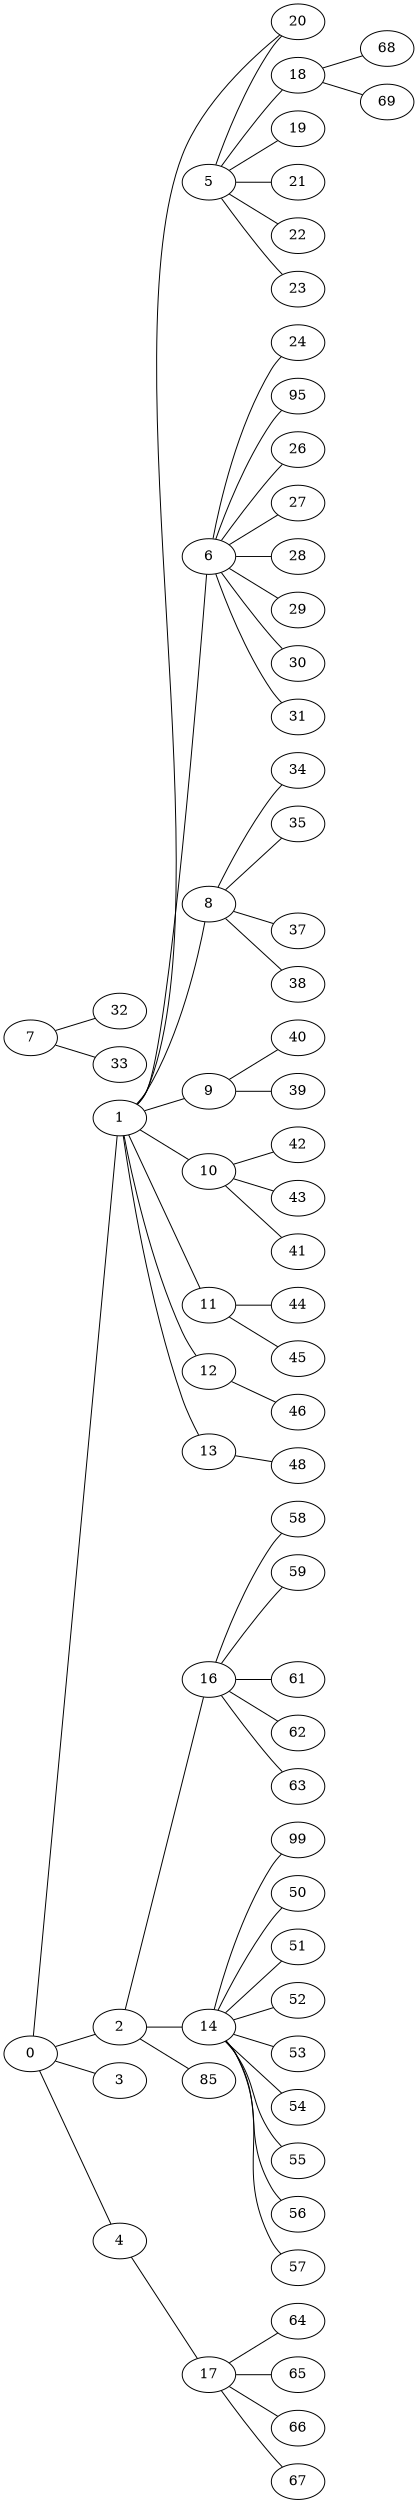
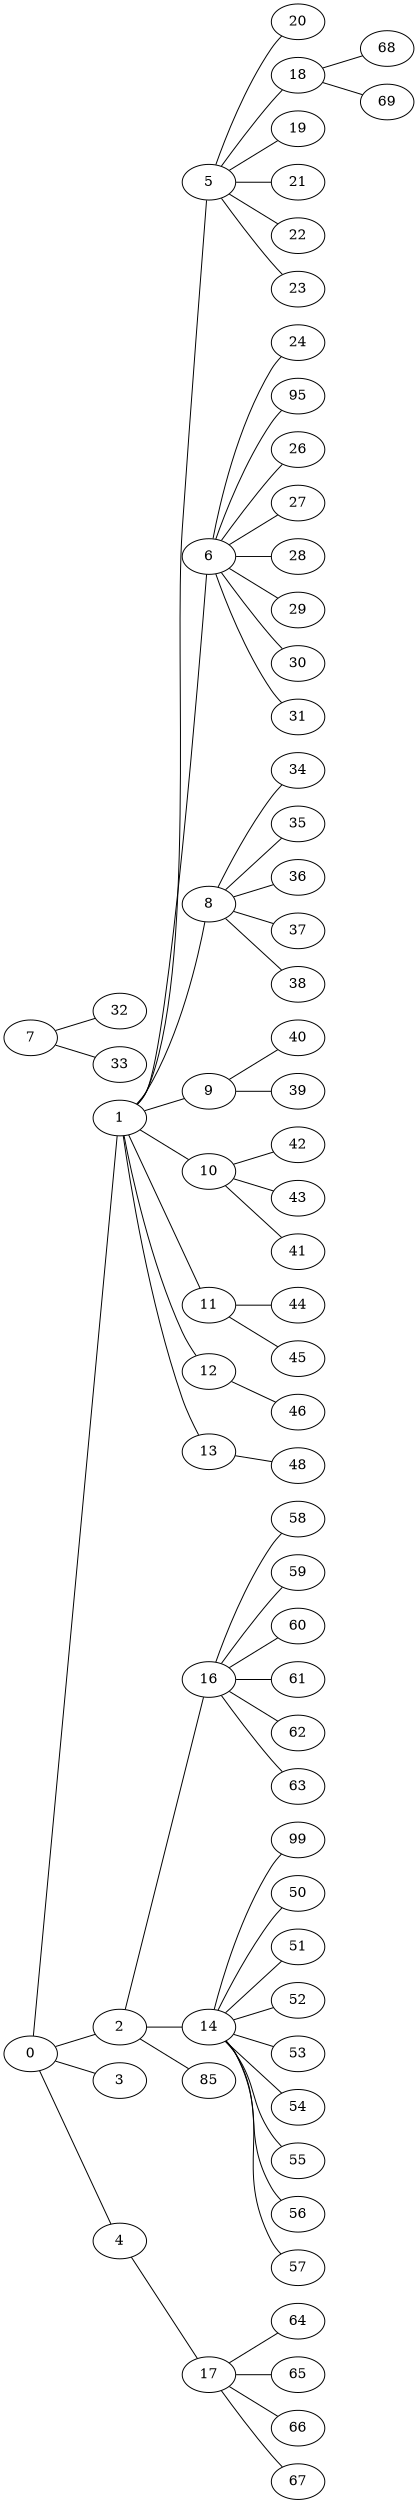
edge "20" -- "1": now "5" -- "1"
node "36": added
node "60": added
